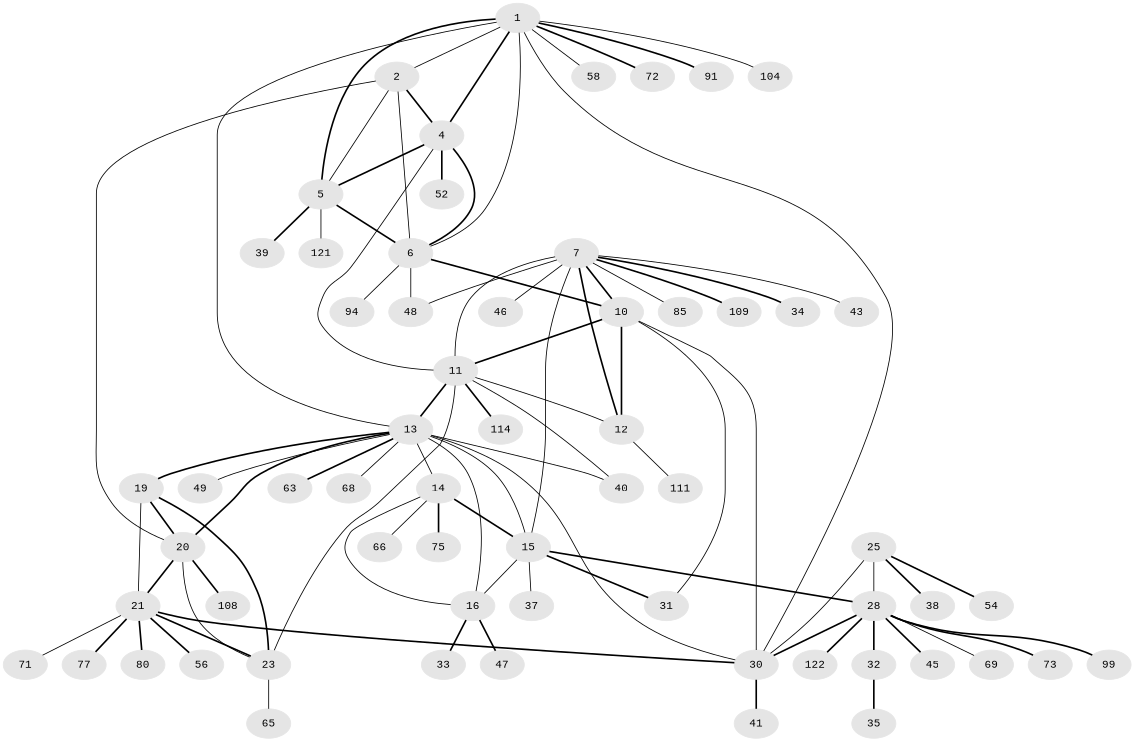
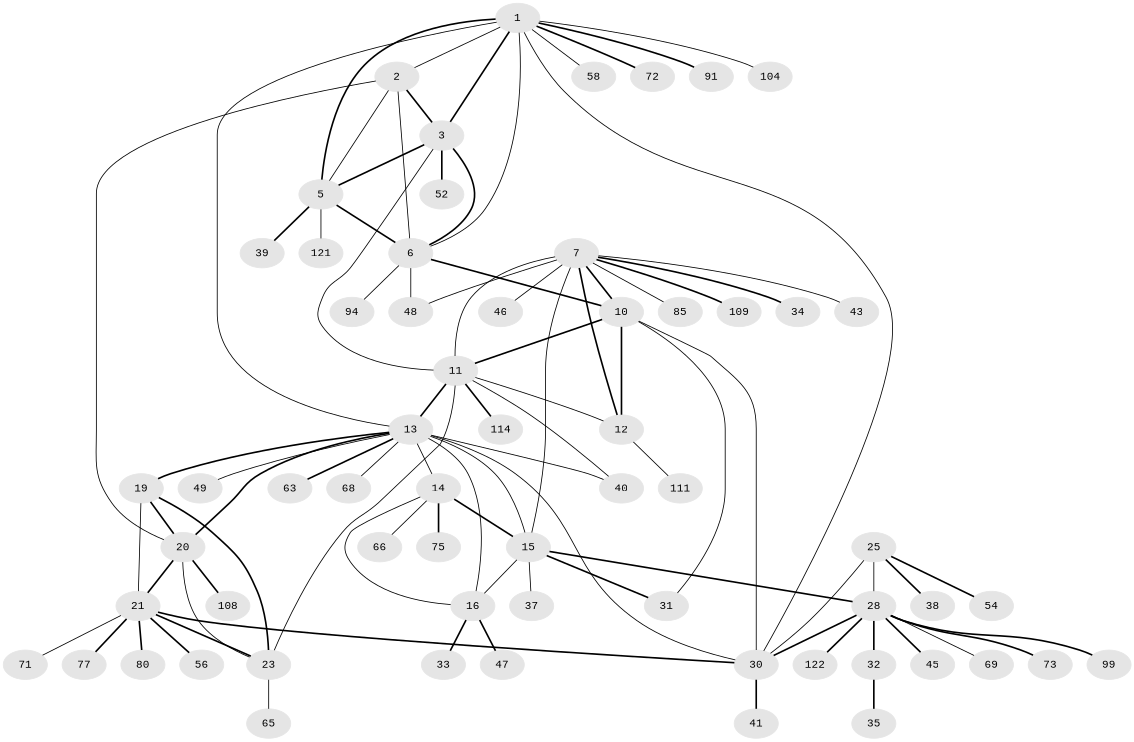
node "4": label "4" -> "3"
